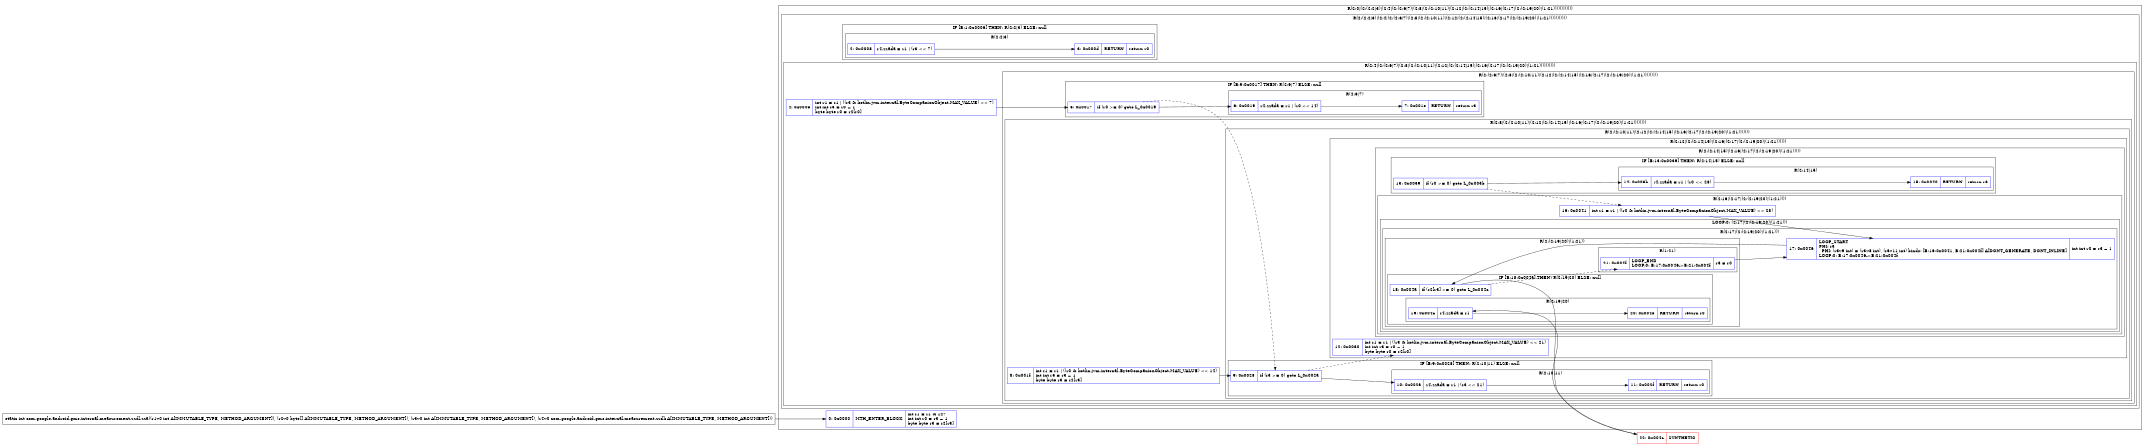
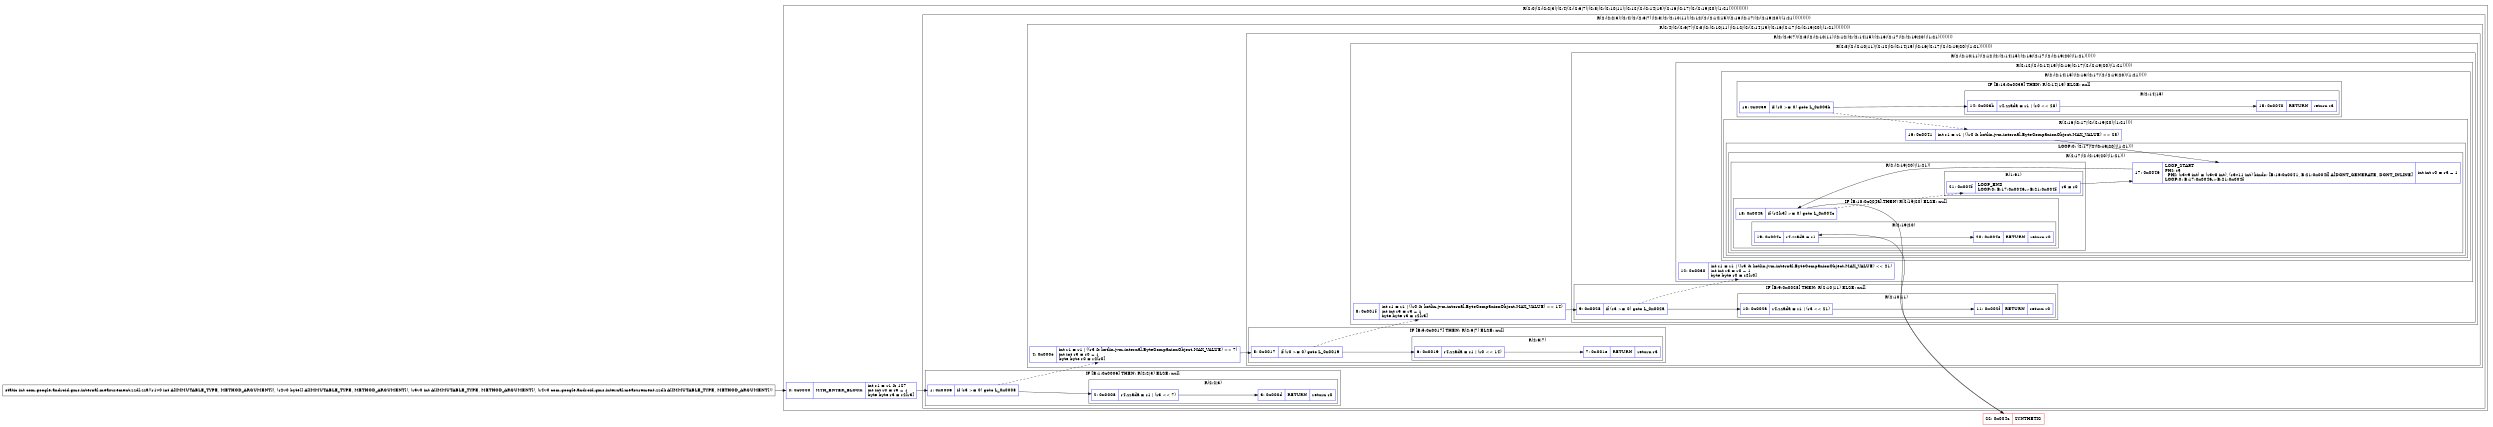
edge "5: 0x0017" -> "9: 0x0028": now "5: 0x0017" -> "8: 0x001f"
cluster "R(1:21)": label "R(1:21)" -> "R(1:91)"
node "1: 0x0006": added
